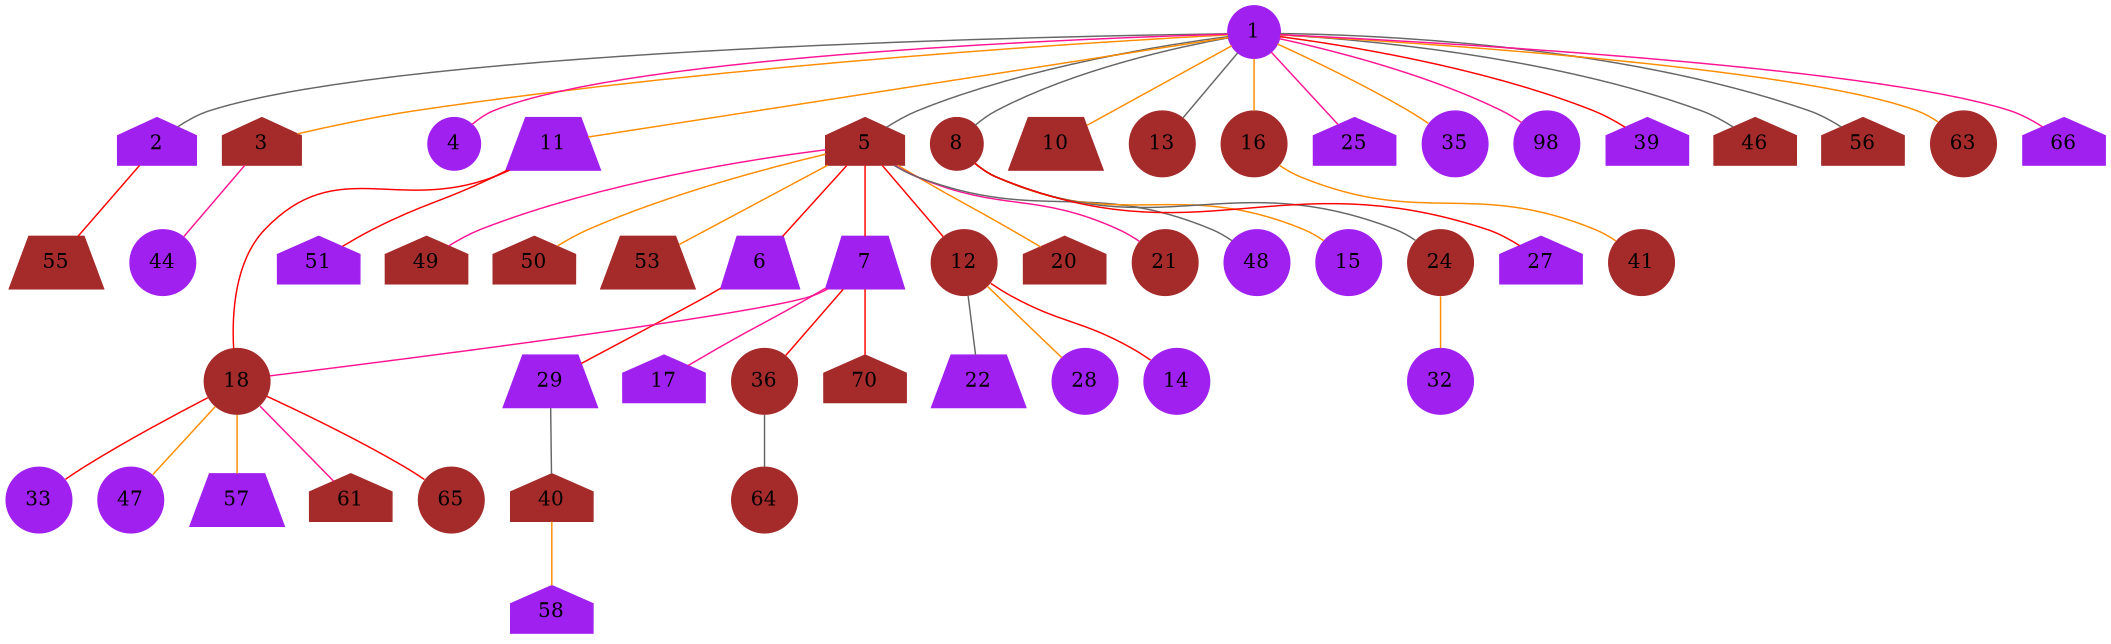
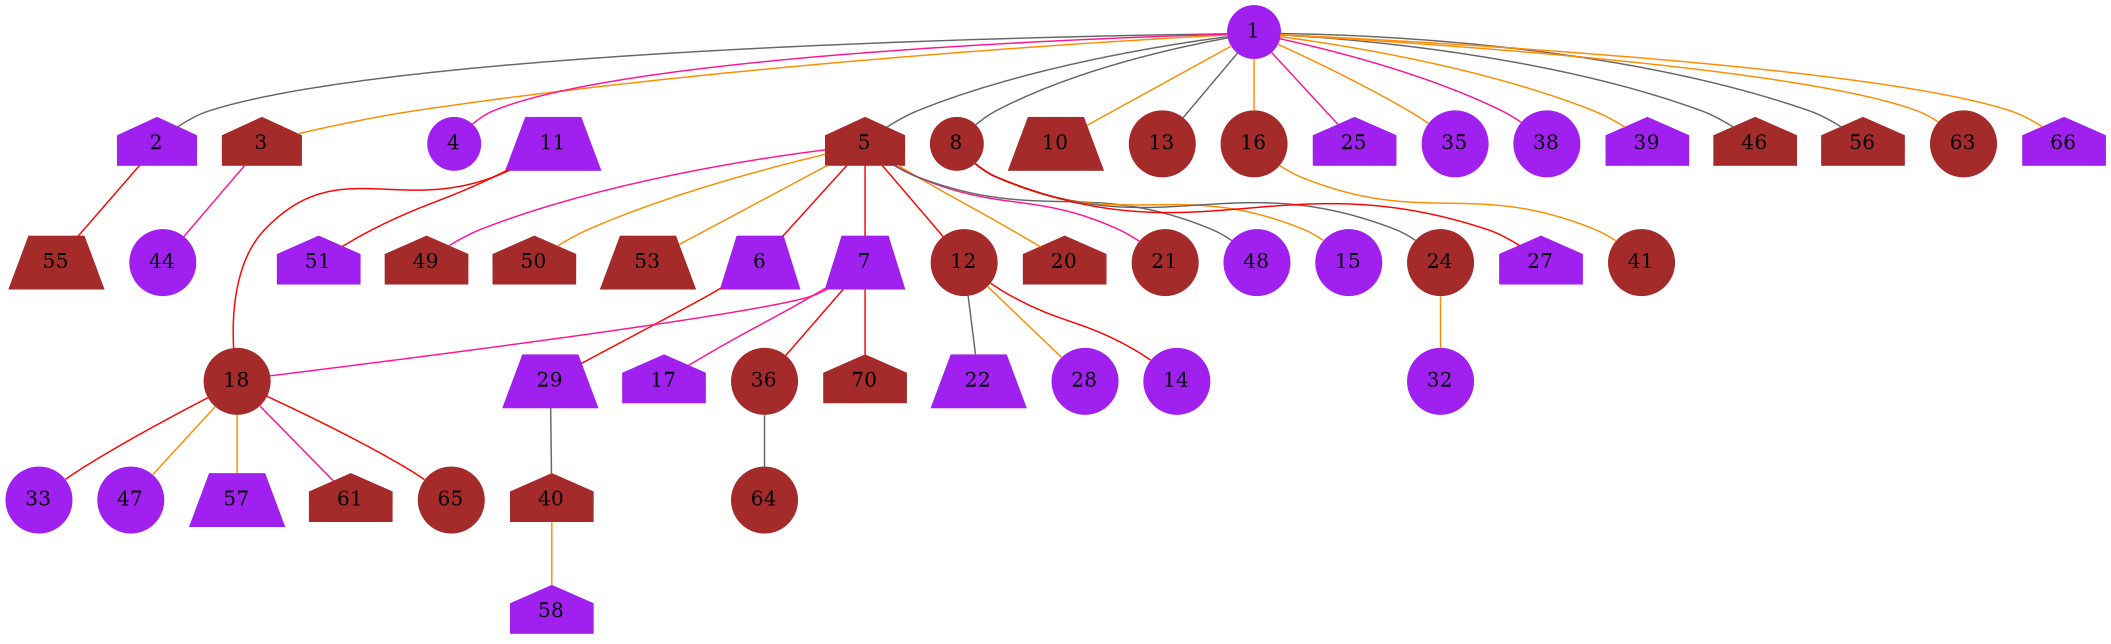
edge "1" -- "39": color red -> darkorange
edge "1" -- "66": color deeppink -> darkorange
edge "1" -- "11": removed
node "98": label "98" -> "38"
